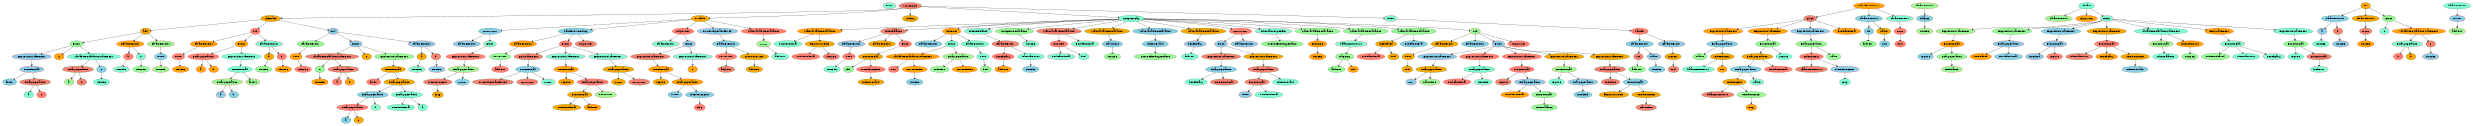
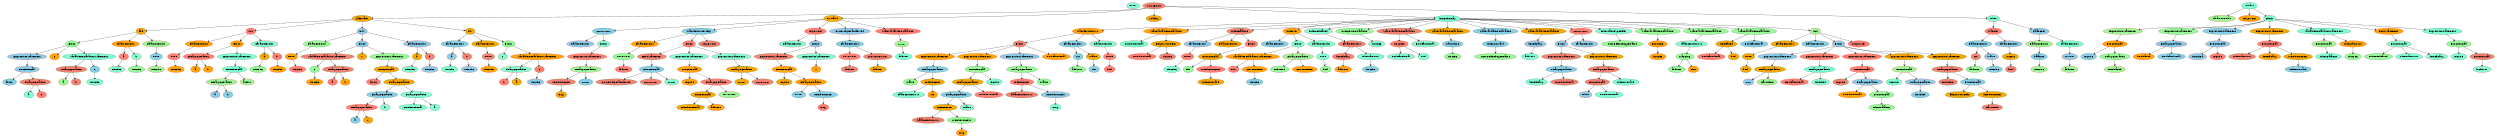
edge "SourceUnit" -> "solidity": arrowhead vee -> tee
edge "SourceUnit" -> "SafeMath": arrowhead vee -> tee
edge "lockEtherPay" -> "transfer_intou10": added
edge "Ownable" -> "transferOwnership": arrowhead vee -> tee
edge "lockEtherPay" -> "lock": arrowhead tee -> vee
edge "SafeMath" -> "div": added
node "balanceOf": added
node "previousOwner": fillcolor orange -> salmon
